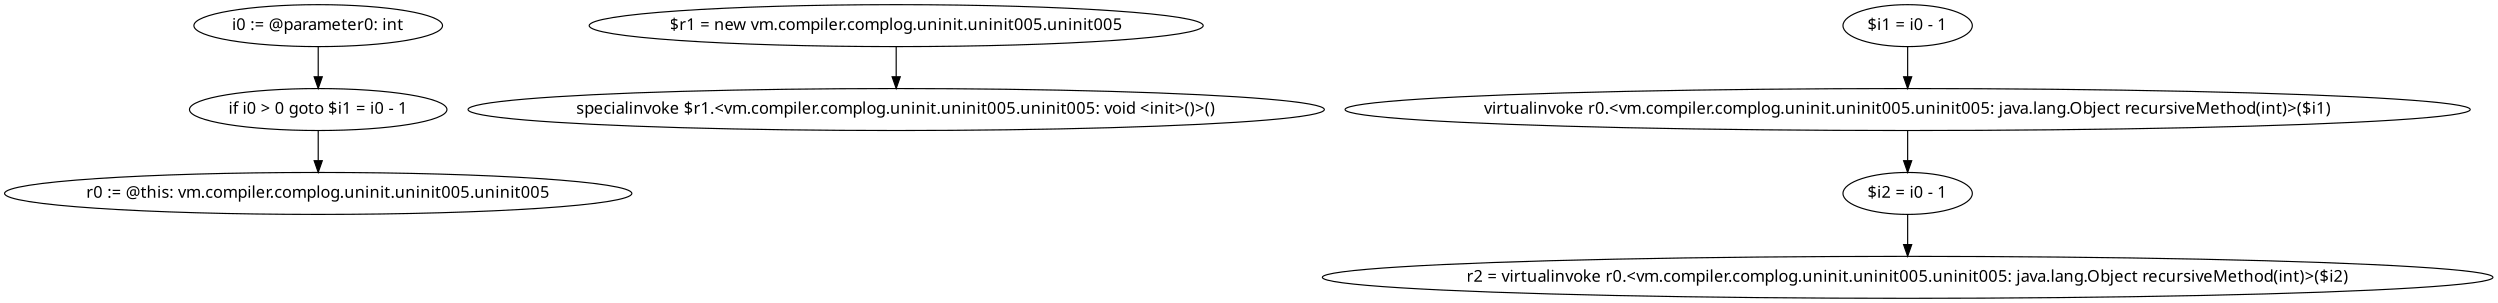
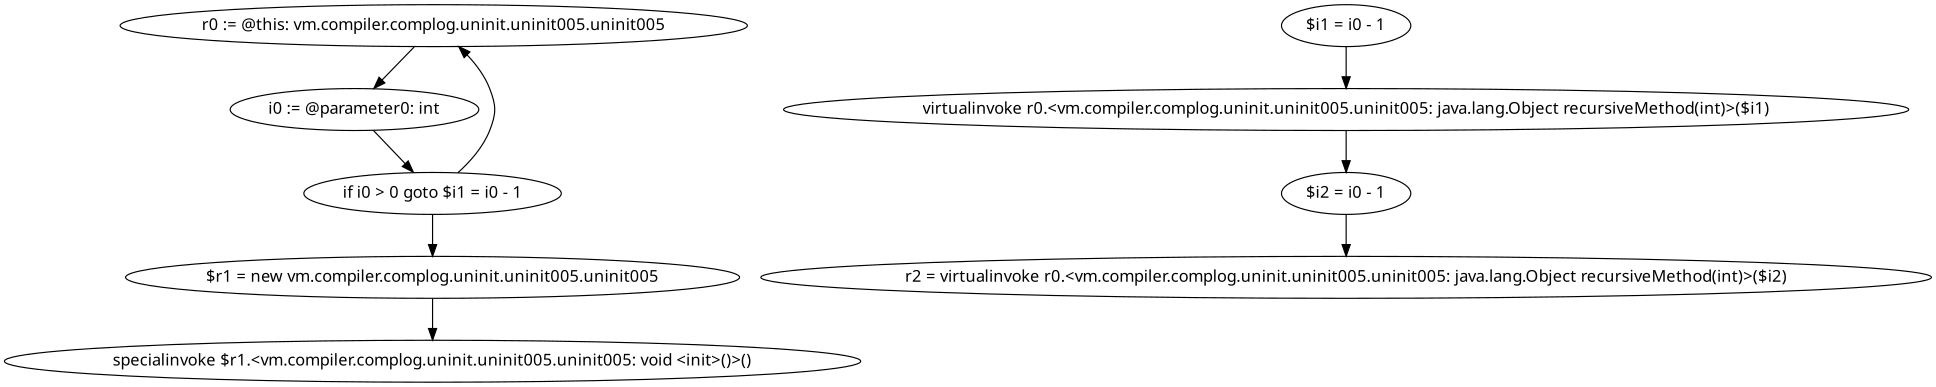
edge "r0 := @this: vm.compiler.complog.uninit.uninit005.uninit005" -> "i0 := @parameter0: int": added
edge "if i0 > 0 goto $i1 = i0 - 1" -> "$r1 = new vm.compiler.complog.uninit.uninit005.uninit005": added
